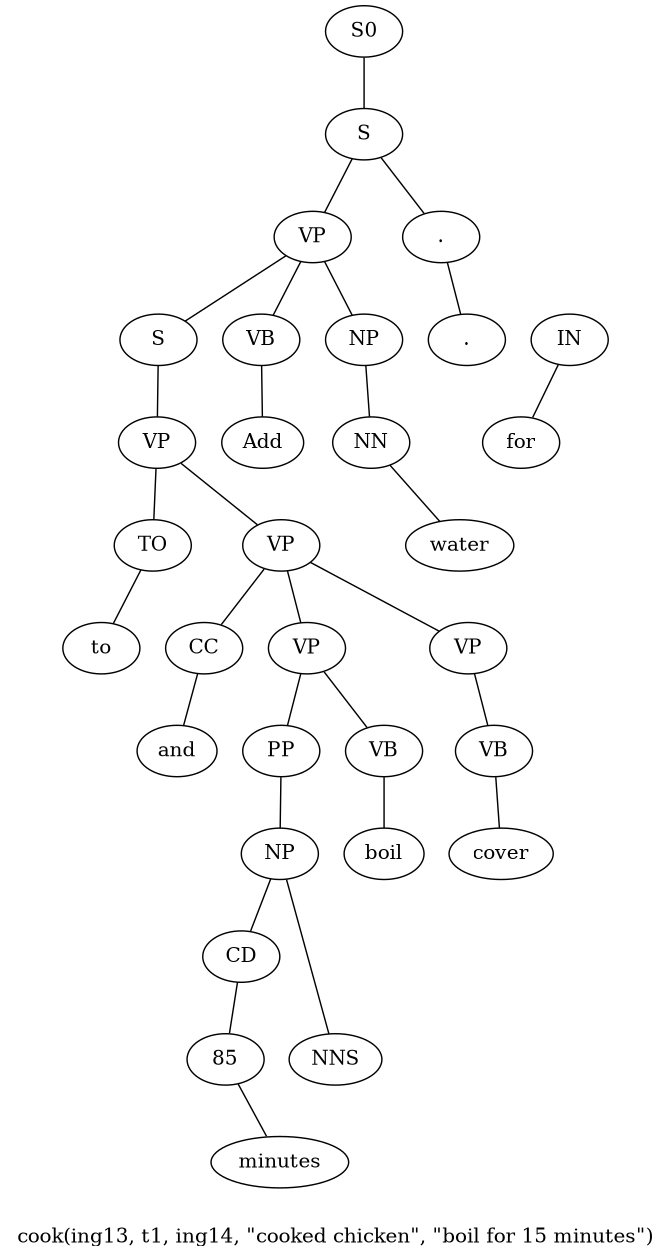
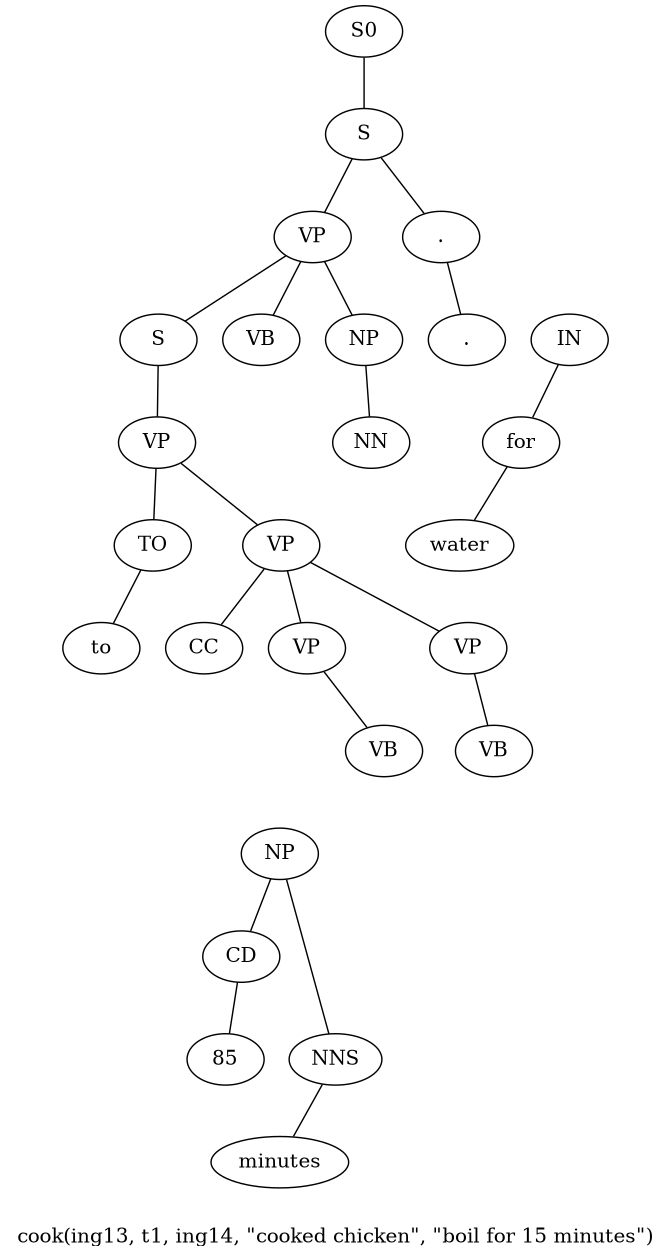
node "Add": removed
edge "NN" -- "water": now "for" -- "water"
node "and": removed
node "PP": removed
node "boil": removed
node "cover": removed
edge "85" -- "minutes": now "NNS" -- "minutes"
